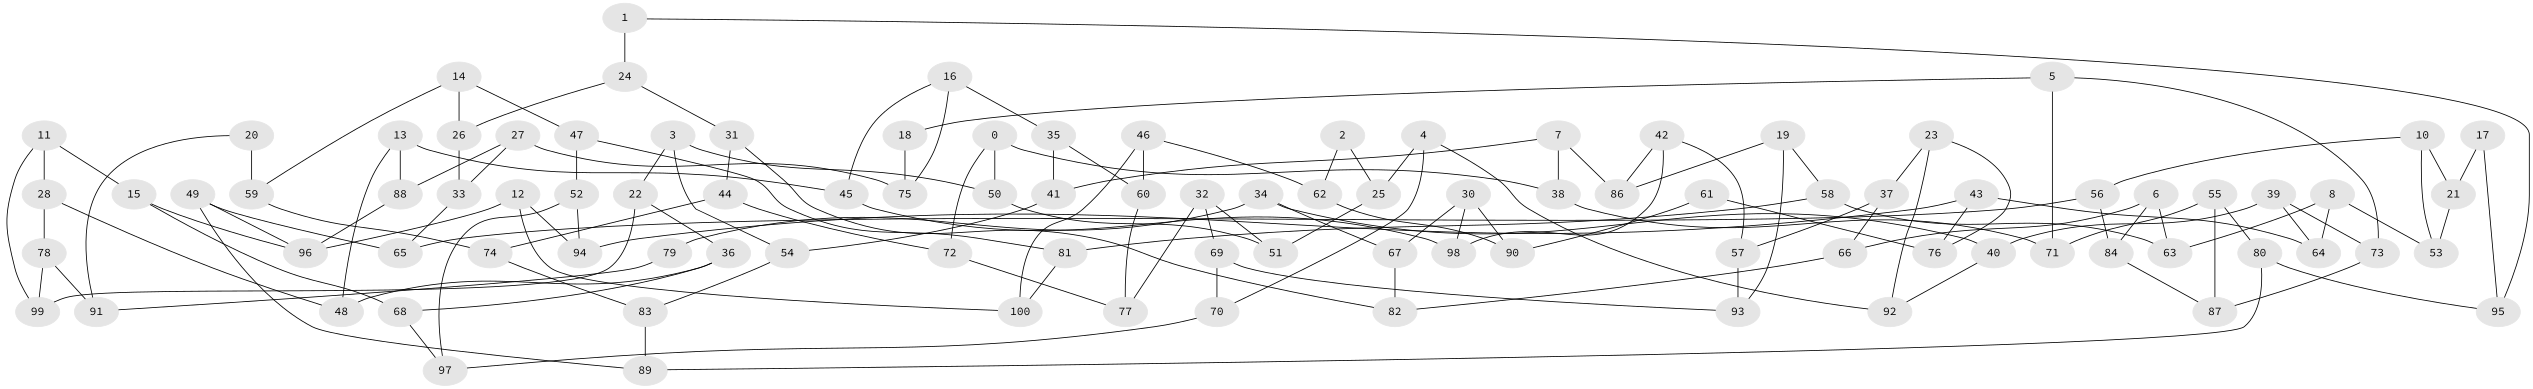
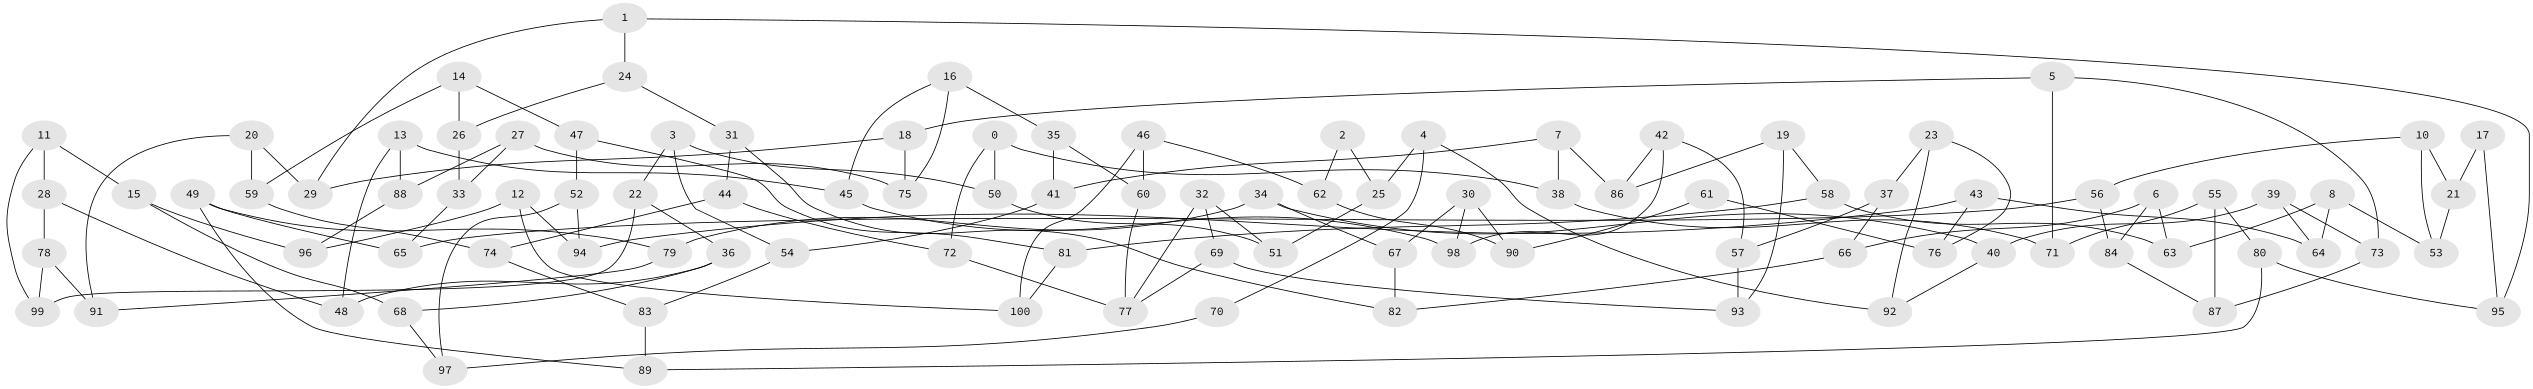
node "29": added
edge "49" -- "96": now "49" -- "79"
edge "69" -- "70": now "69" -- "77"
